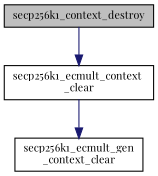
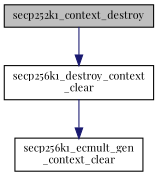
node "secp256k1_context_destroy": label "secp256k1_context_destroy" -> "secp252k1_context_destroy"
node "secp256k1_ecmult_context _clear": label "secp256k1_ecmult_context _clear" -> "secp256k1_destroy_context _clear"
